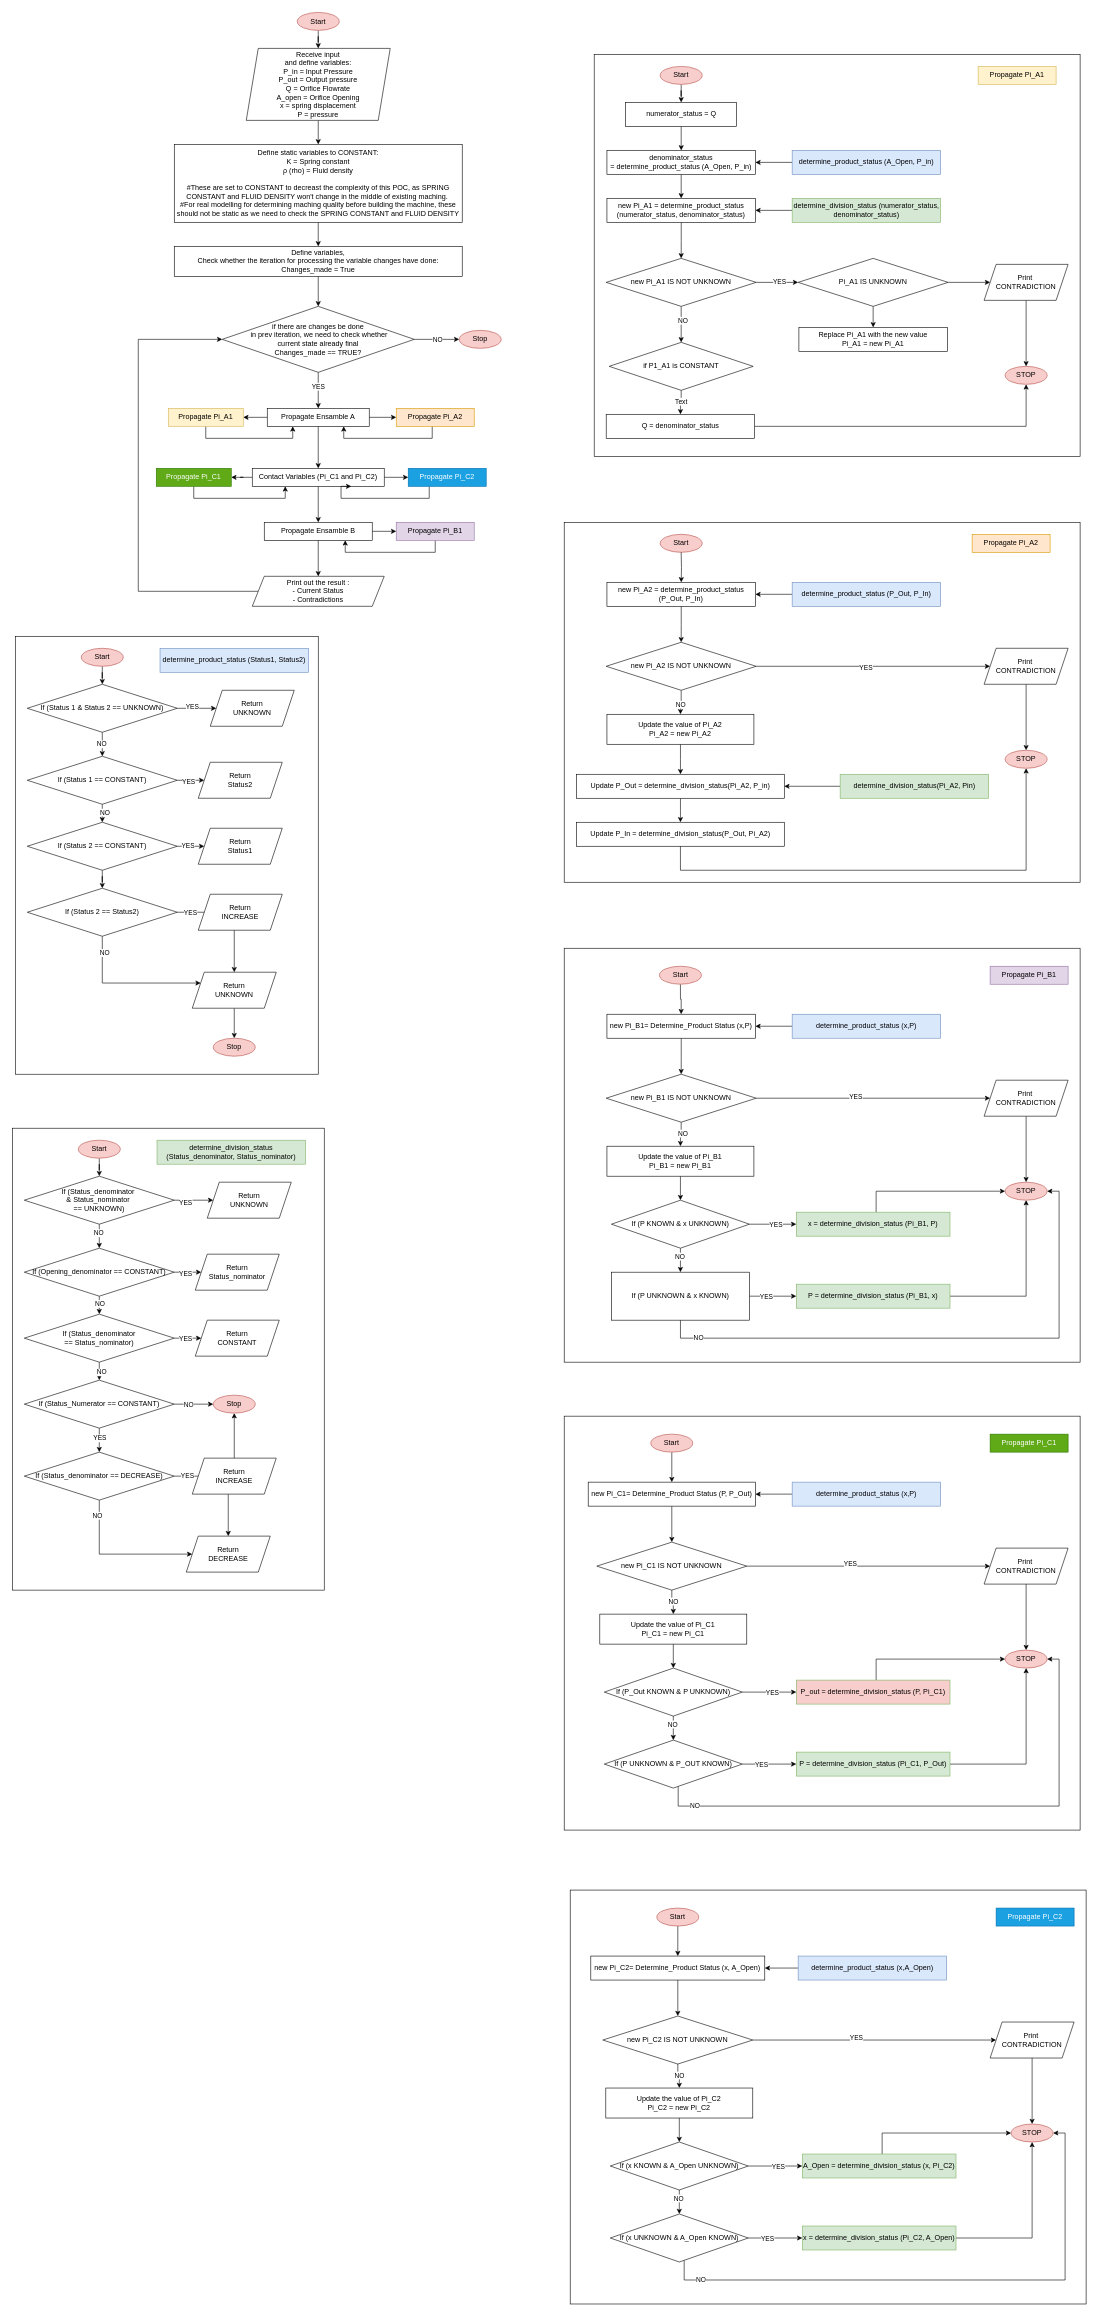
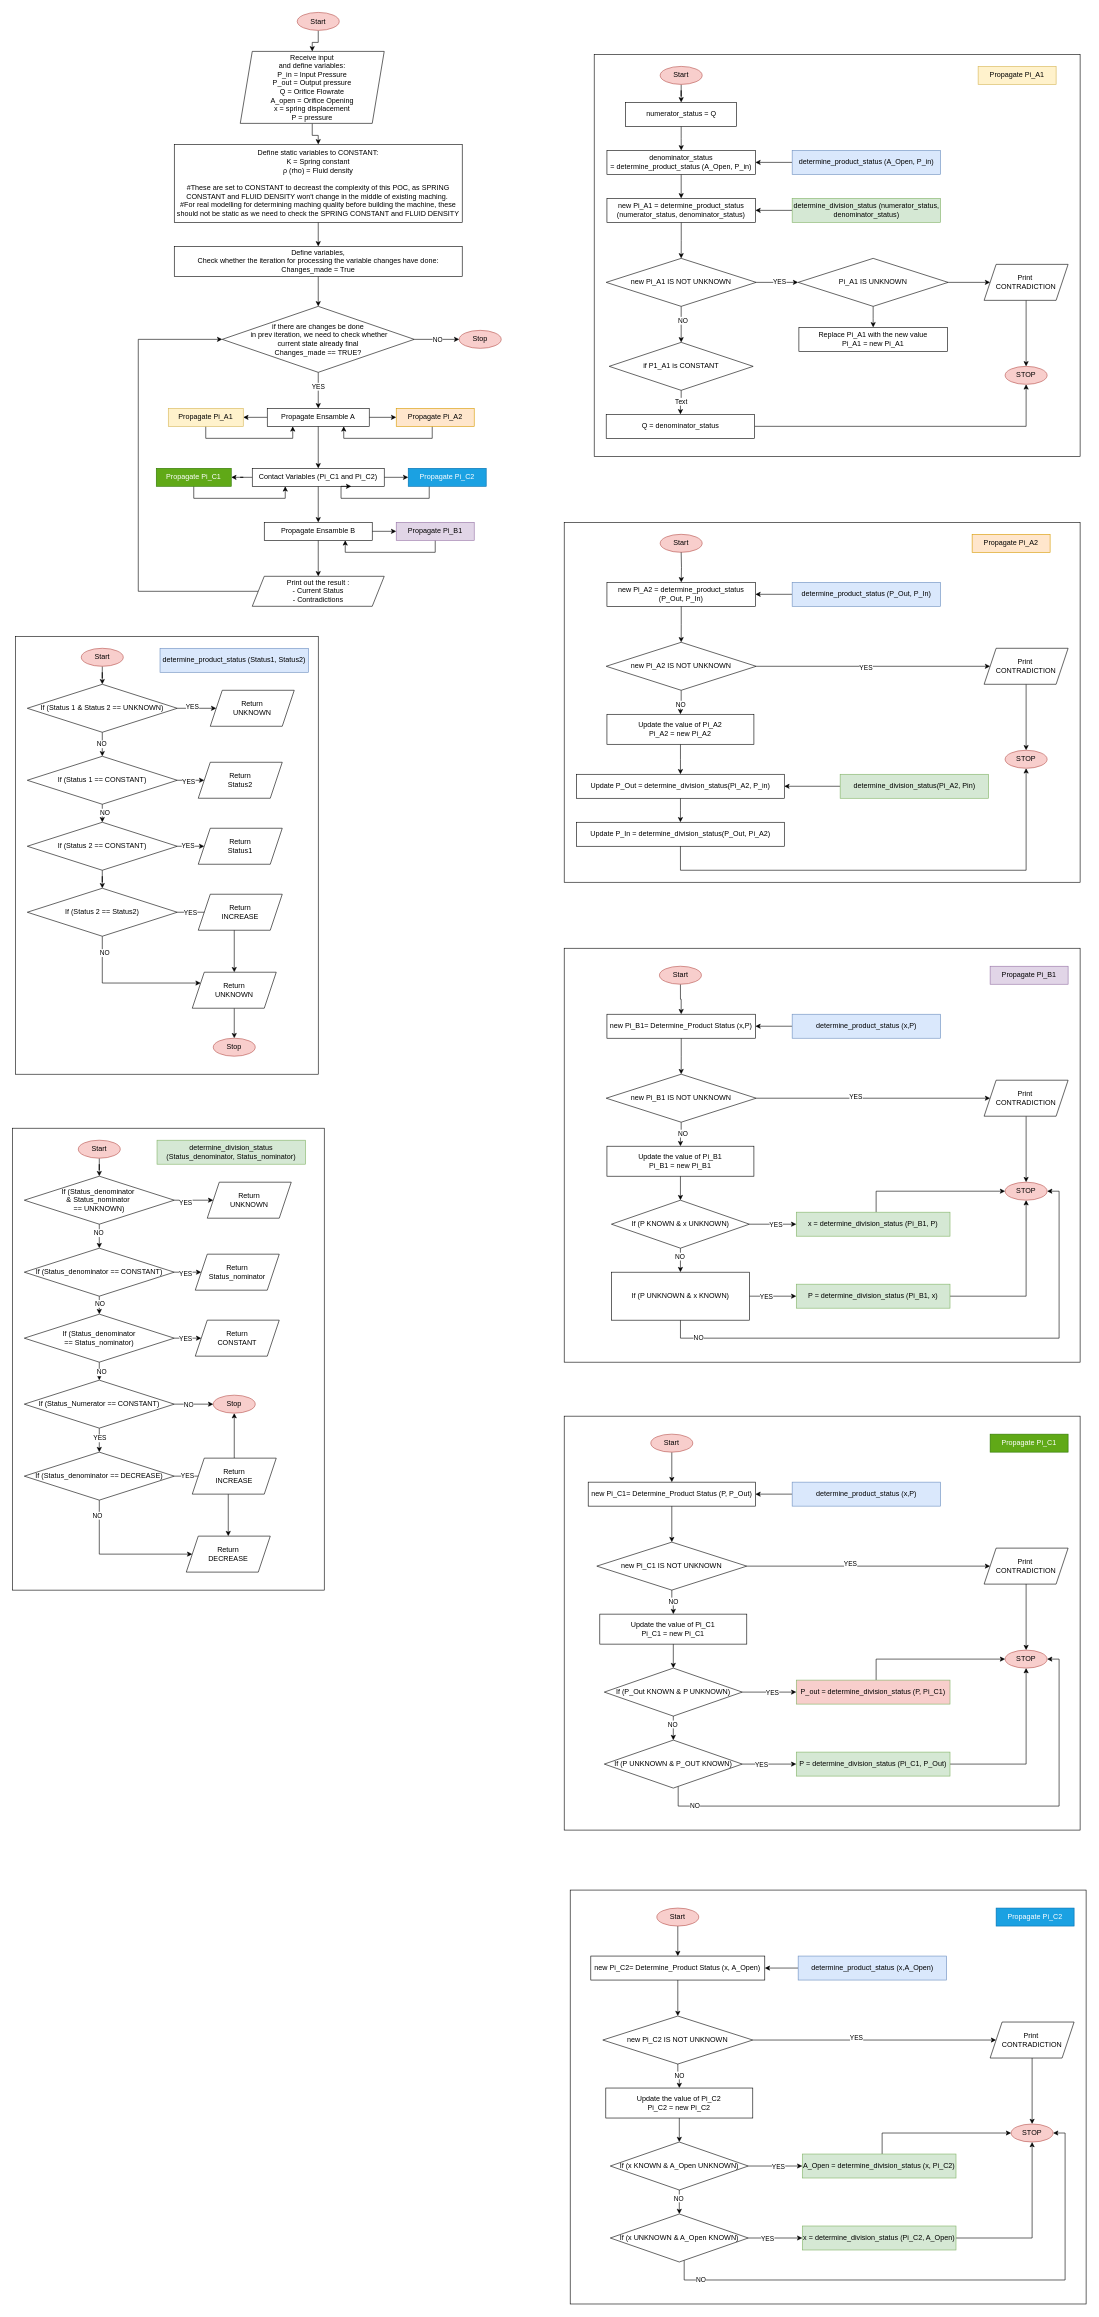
node "Receive input and define variables: P_in = Input Pressure P_out = Output pressure Q = Orifice Flowrate A_open = Orifice Opening x = spring displacement P = pressure": moved (318, 84) -> (312, 87)
node "If (Opening_denominator == CONSTANT)": label "If (Opening_denominator == CONSTANT)" -> "If (Status_denominator == CONSTANT)"
